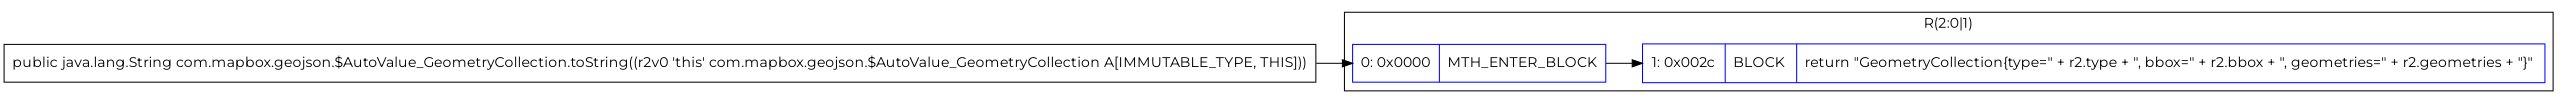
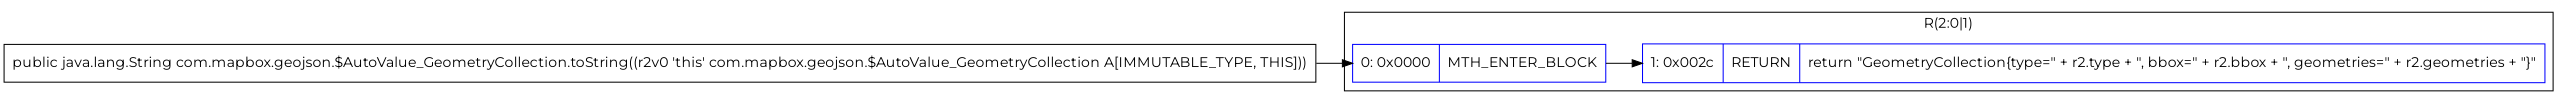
node "1: 0x002c": text "BLOCK" -> "RETURN"
